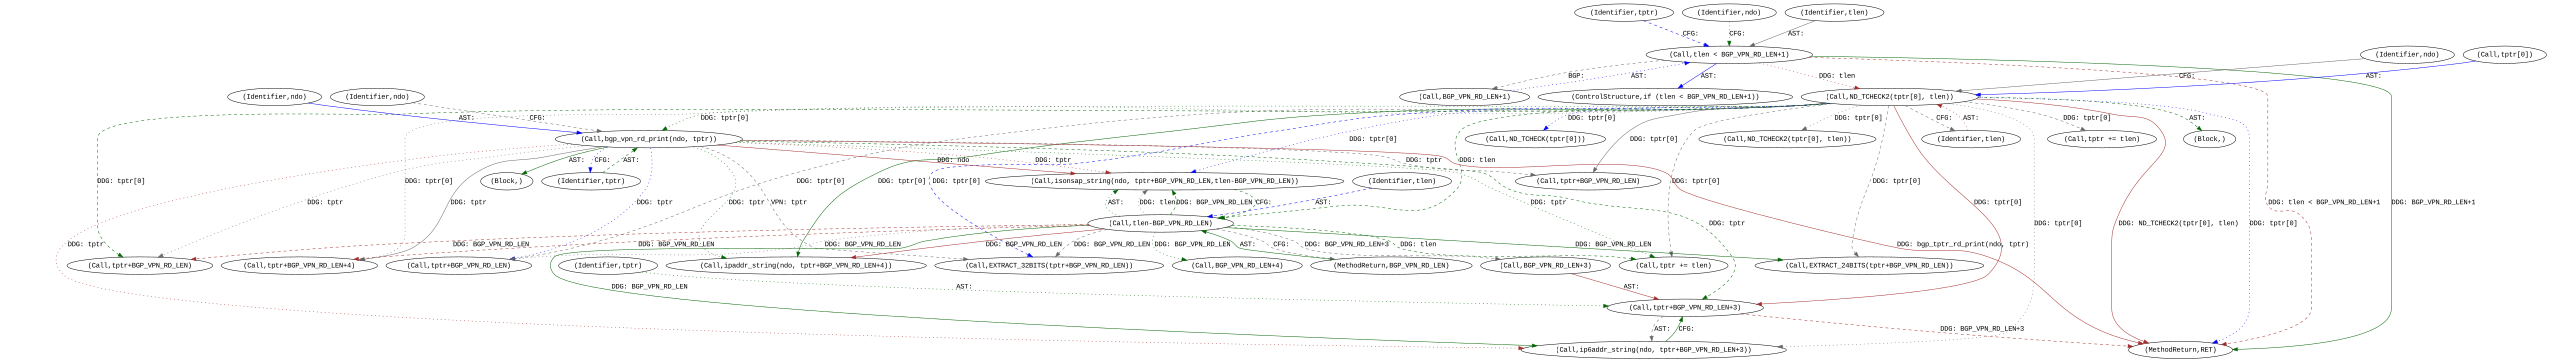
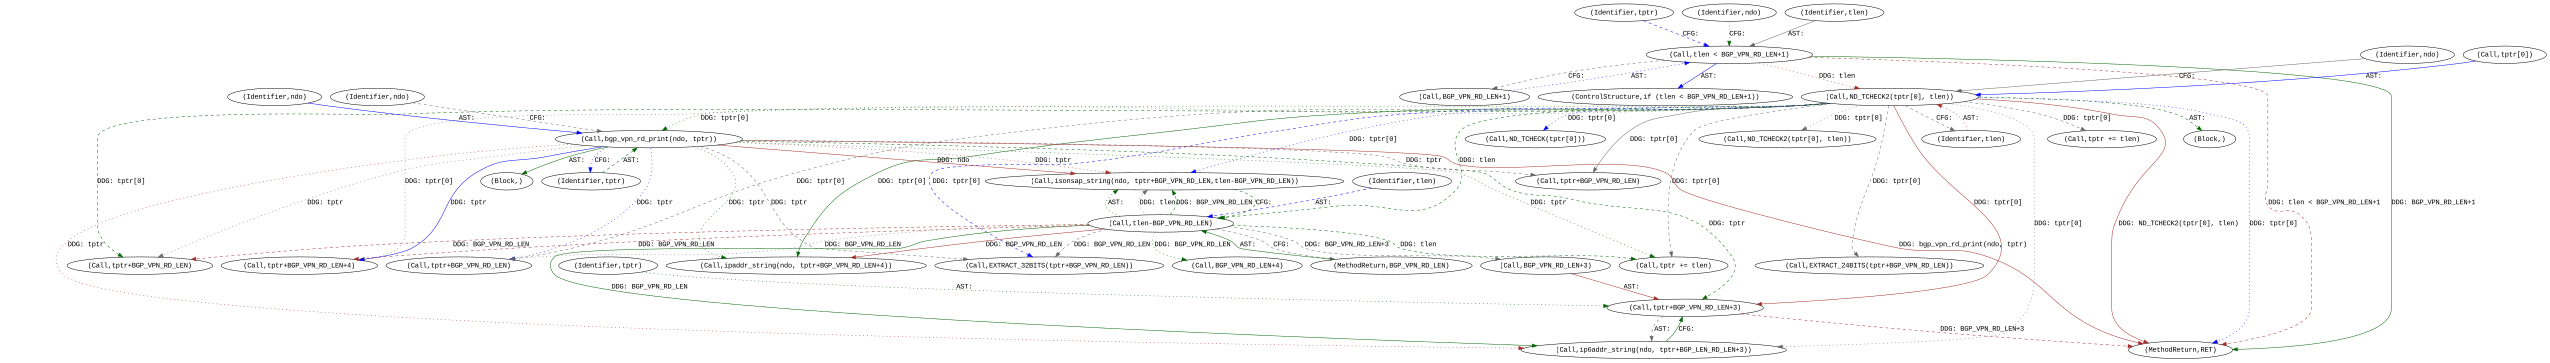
edge "(Call,tlen < BGP_VPN_RD_LEN+1)" -> "(Call,BGP_VPN_RD_LEN+1)": label "BGP: " -> "CFG: "
edge "(Call,bgp_vpn_rd_print(ndo, tptr))" -> "(Call,tptr+BGP_VPN_RD_LEN+4)": color gray40 -> blue
edge "(Call,bgp_vpn_rd_print(ndo, tptr))" -> "(Call,EXTRACT_32BITS(tptr+BGP_VPN_RD_LEN))": label "VPN: tptr" -> "DDG: tptr"
edge "(Call,tlen-BGP_VPN_RD_LEN)" -> "(Call,EXTRACT_24BITS(tptr+BGP_VPN_RD_LEN))": removed, label "DDG: BGP_VPN_RD_LEN"
edge "(Call,bgp_vpn_rd_print(ndo, tptr))" -> "(MethodReturn,RET)": label "DDG: bgp_tptr_rd_print(ndo, tptr)" -> "DDG: bgp_vpn_rd_print(ndo, tptr)"
node "(Call,ip6addr_string(ndo, tptr+BGP_VPN_RD_LEN+3))": label "(Call,ip6addr_string(ndo, tptr+BGP_VPN_RD_LEN+3))" -> "(Call,ip6addr_string(ndo, tptr+BGP_LEN_RD_LEN+3))"
